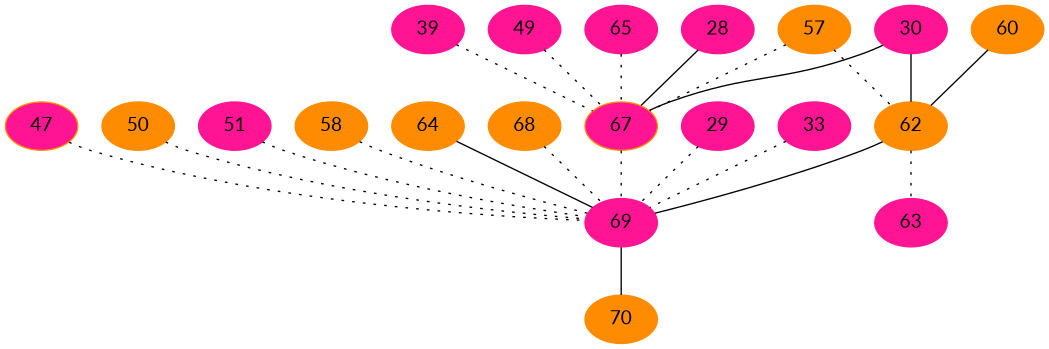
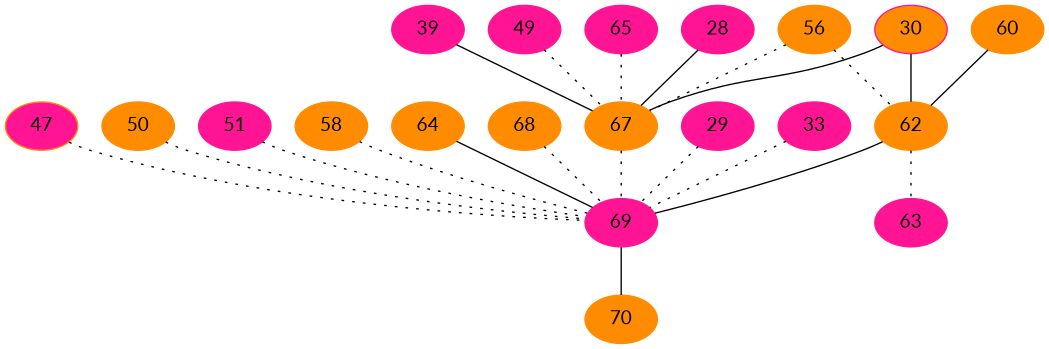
node "57": label "57" -> "56"
node "30": fillcolor deeppink -> darkorange
edge "39" -- "67": style dotted -> solid
node "67": fillcolor deeppink -> darkorange
